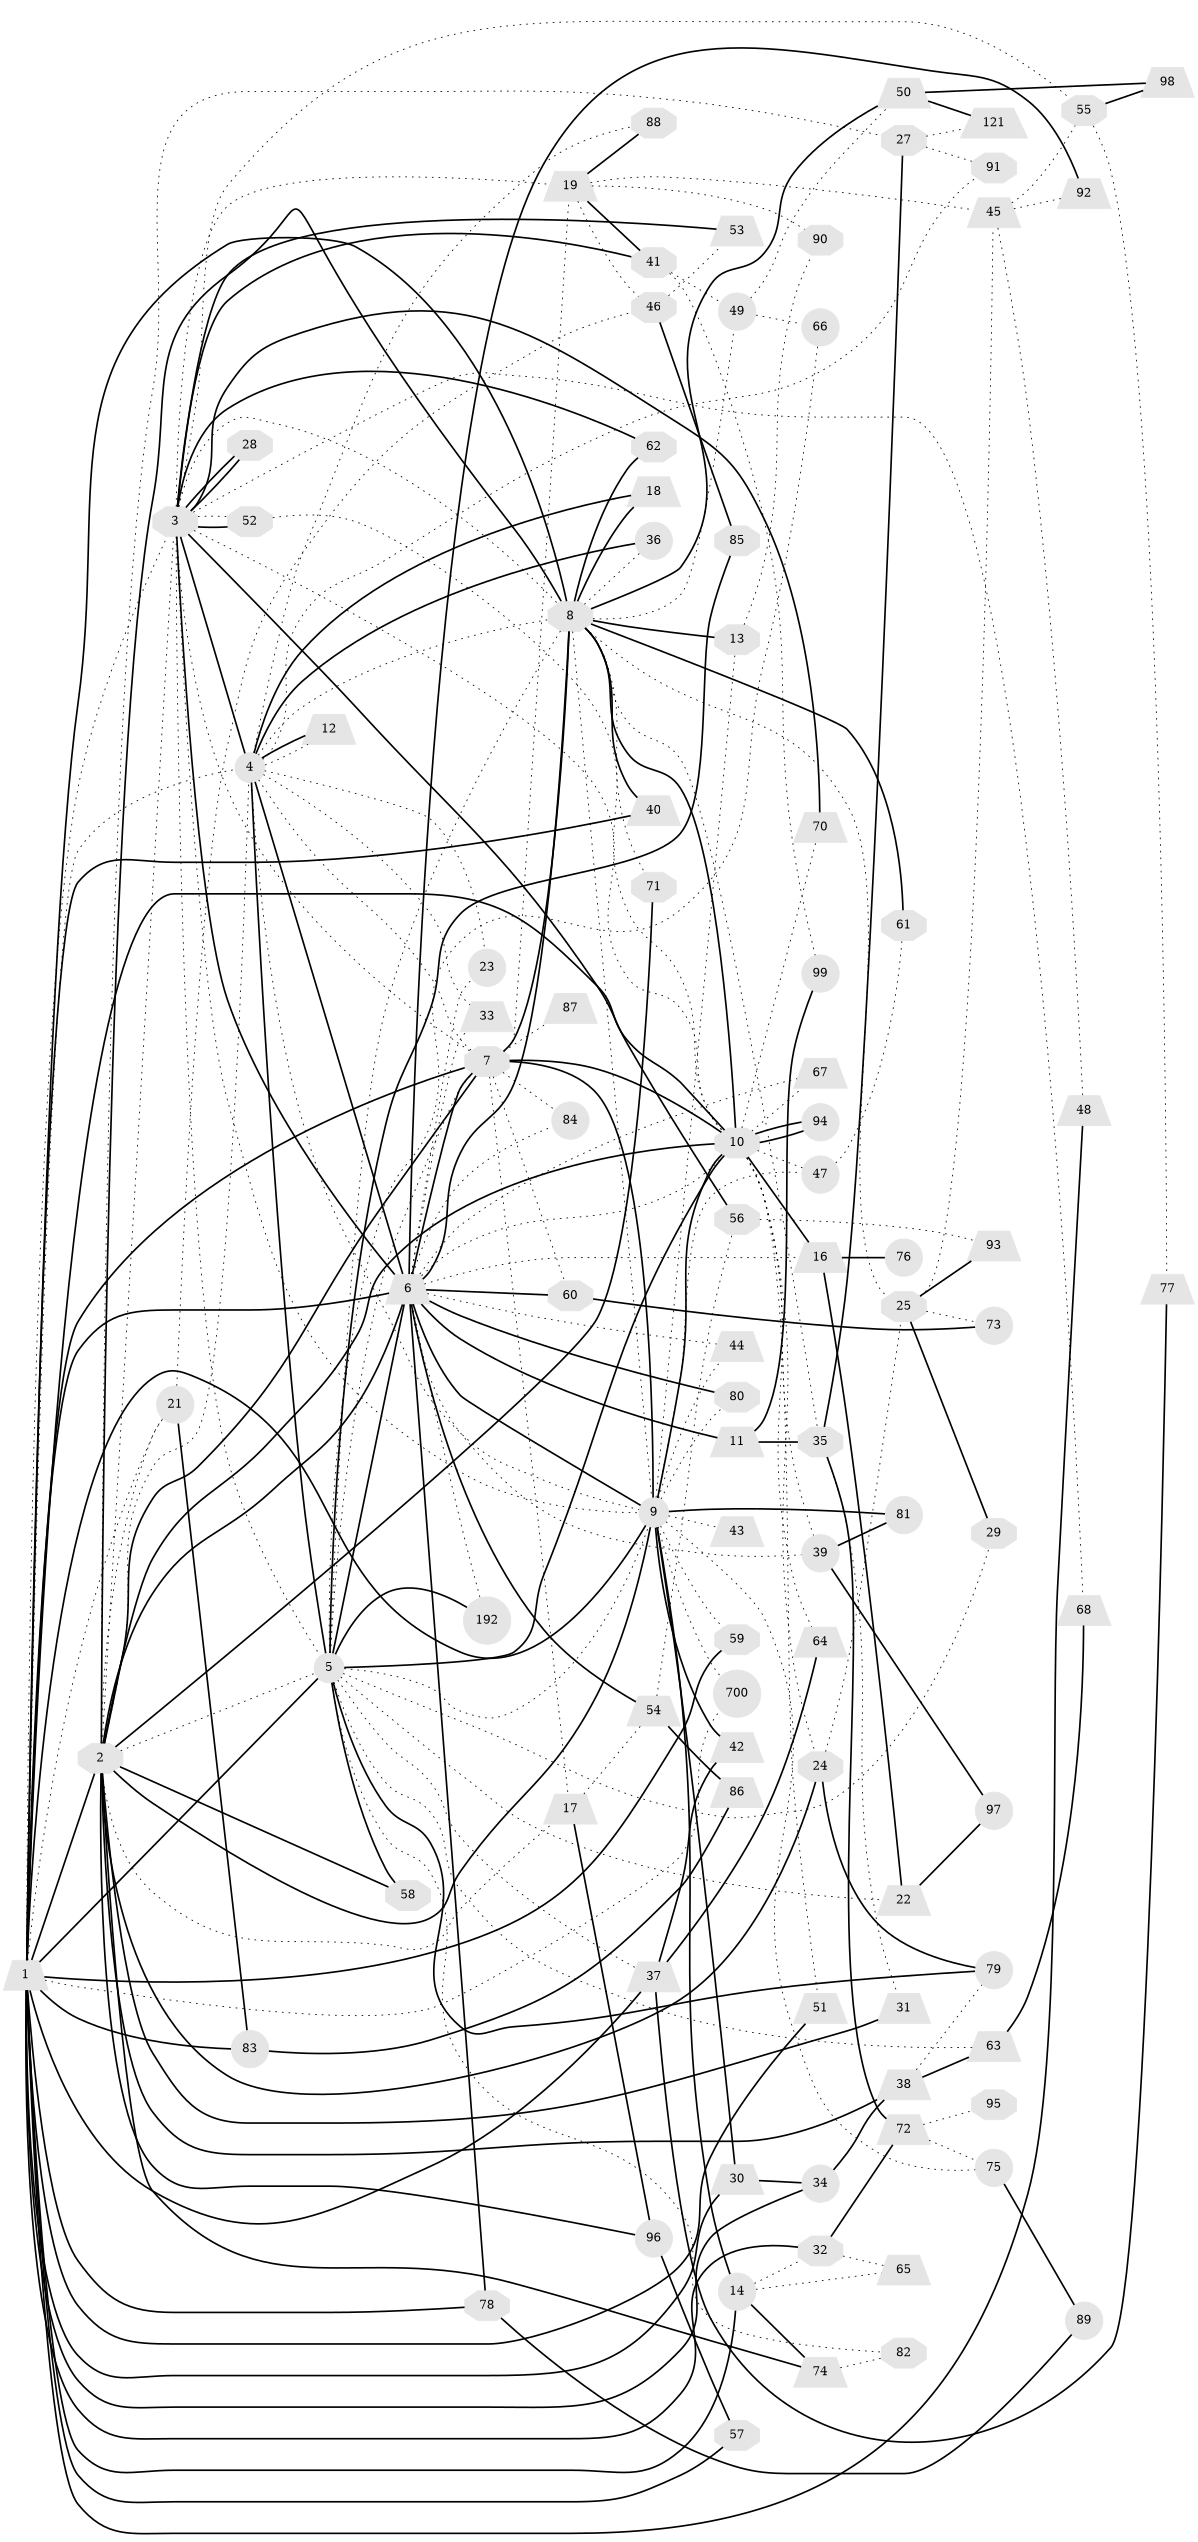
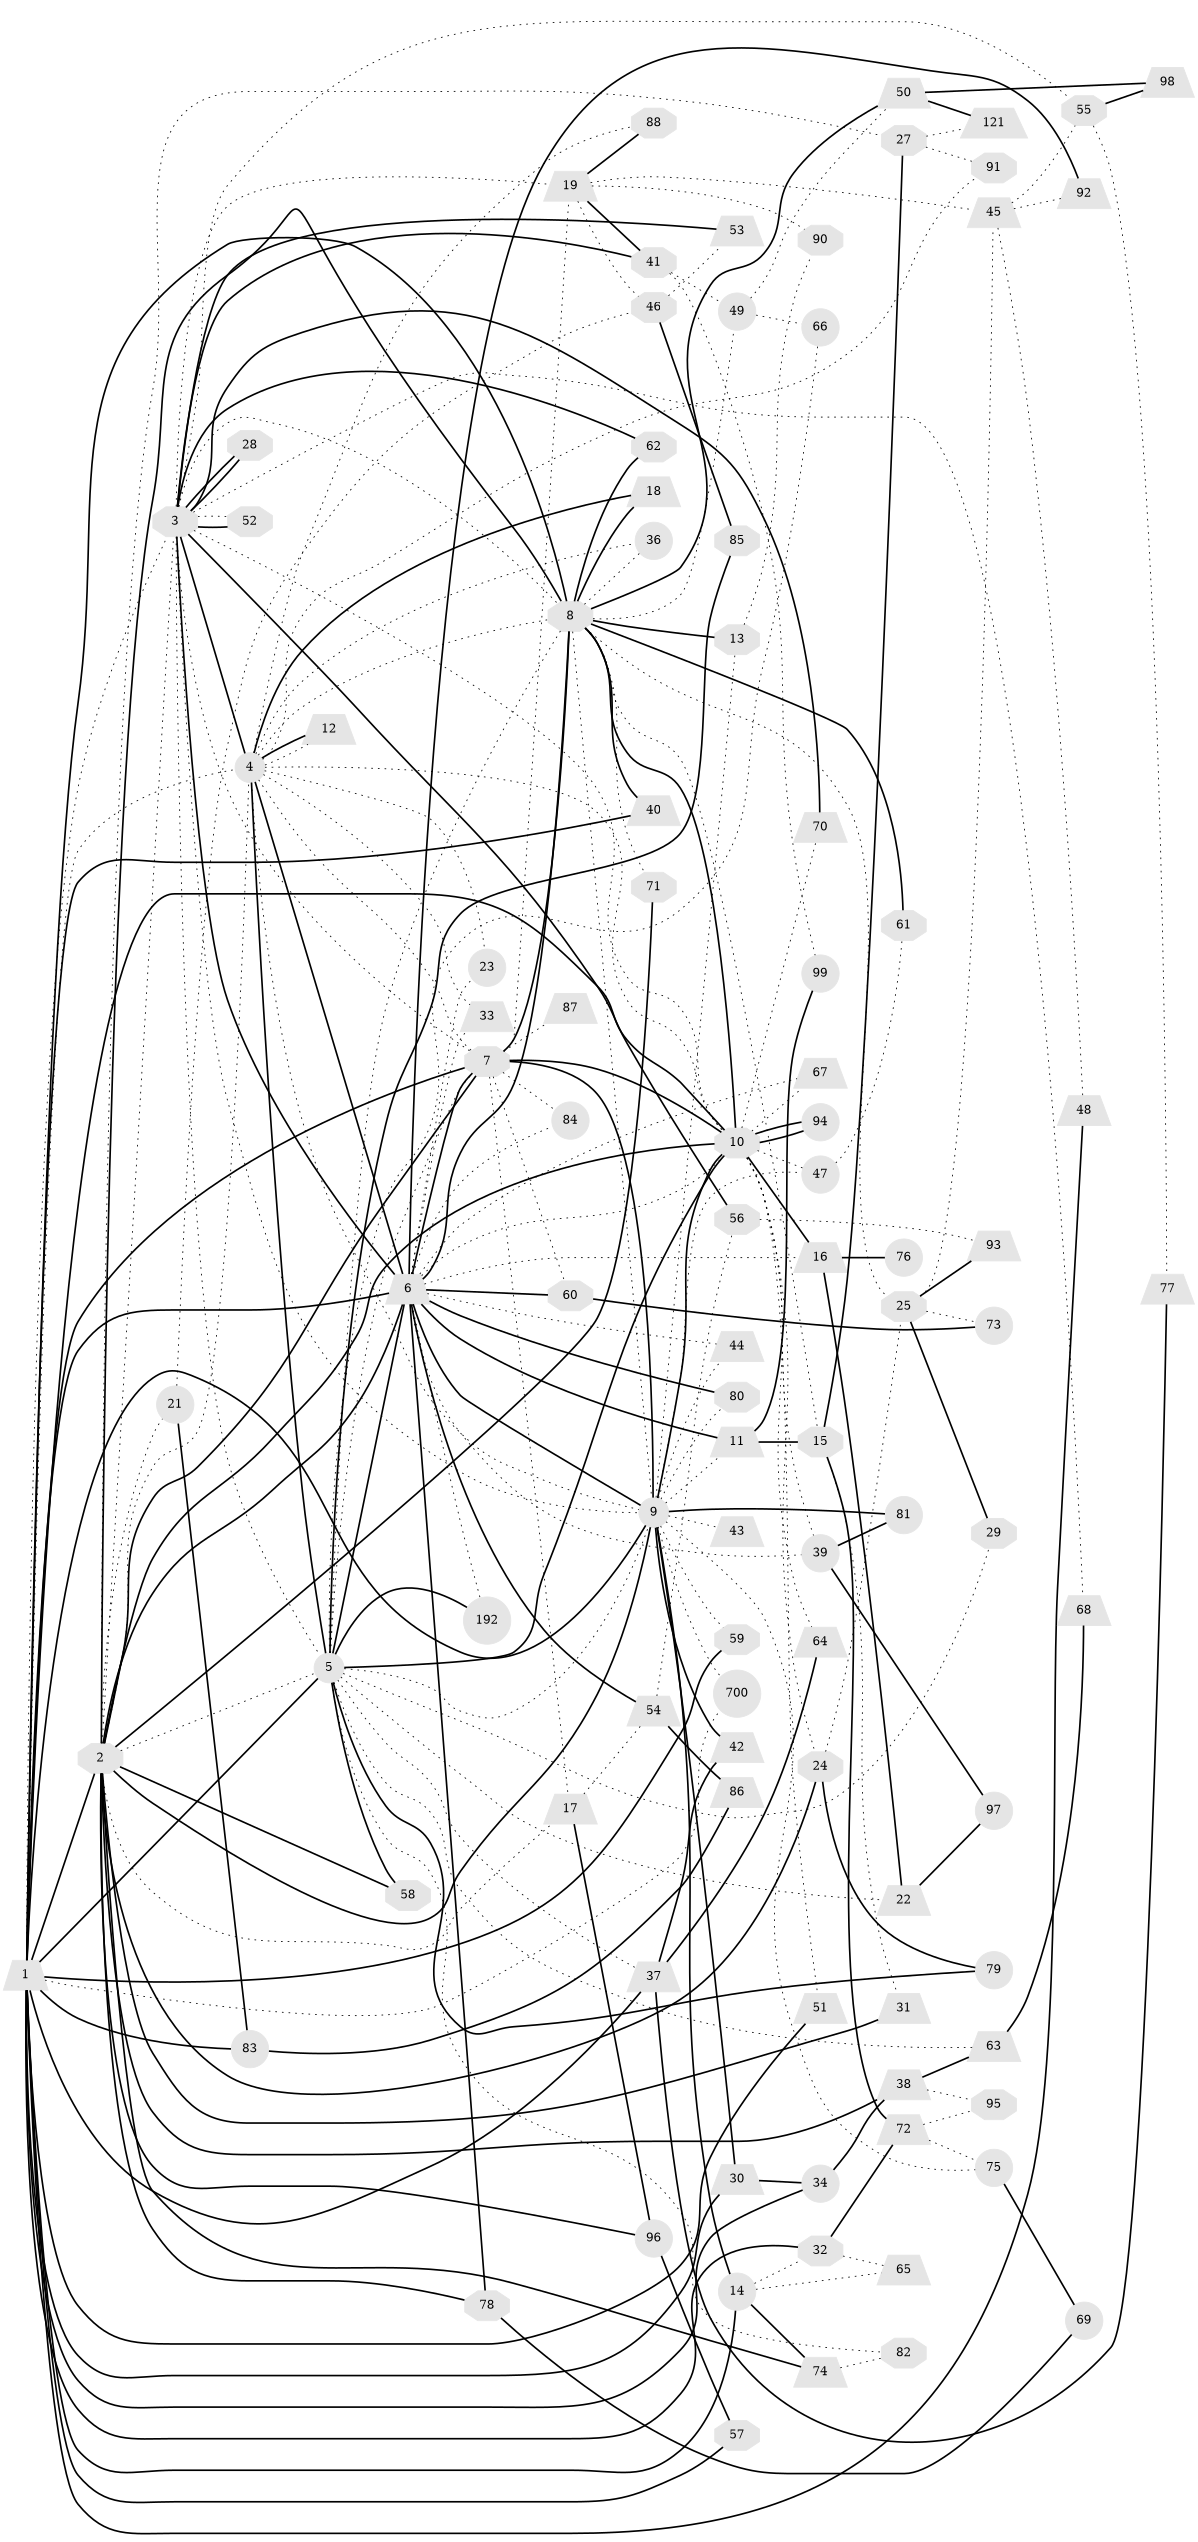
edge "36" -- "4": style bold -> dotted
edge "52" -- "10": now "4" -- "10"
node "35": label "35" -> "15"
edge "11" -- "9": added
edge "21" -- "1": removed
edge "79" -- "38": now "95" -- "38"
edge "1" -- "78": now "2" -- "78"
node "89": label "89" -> "69"
